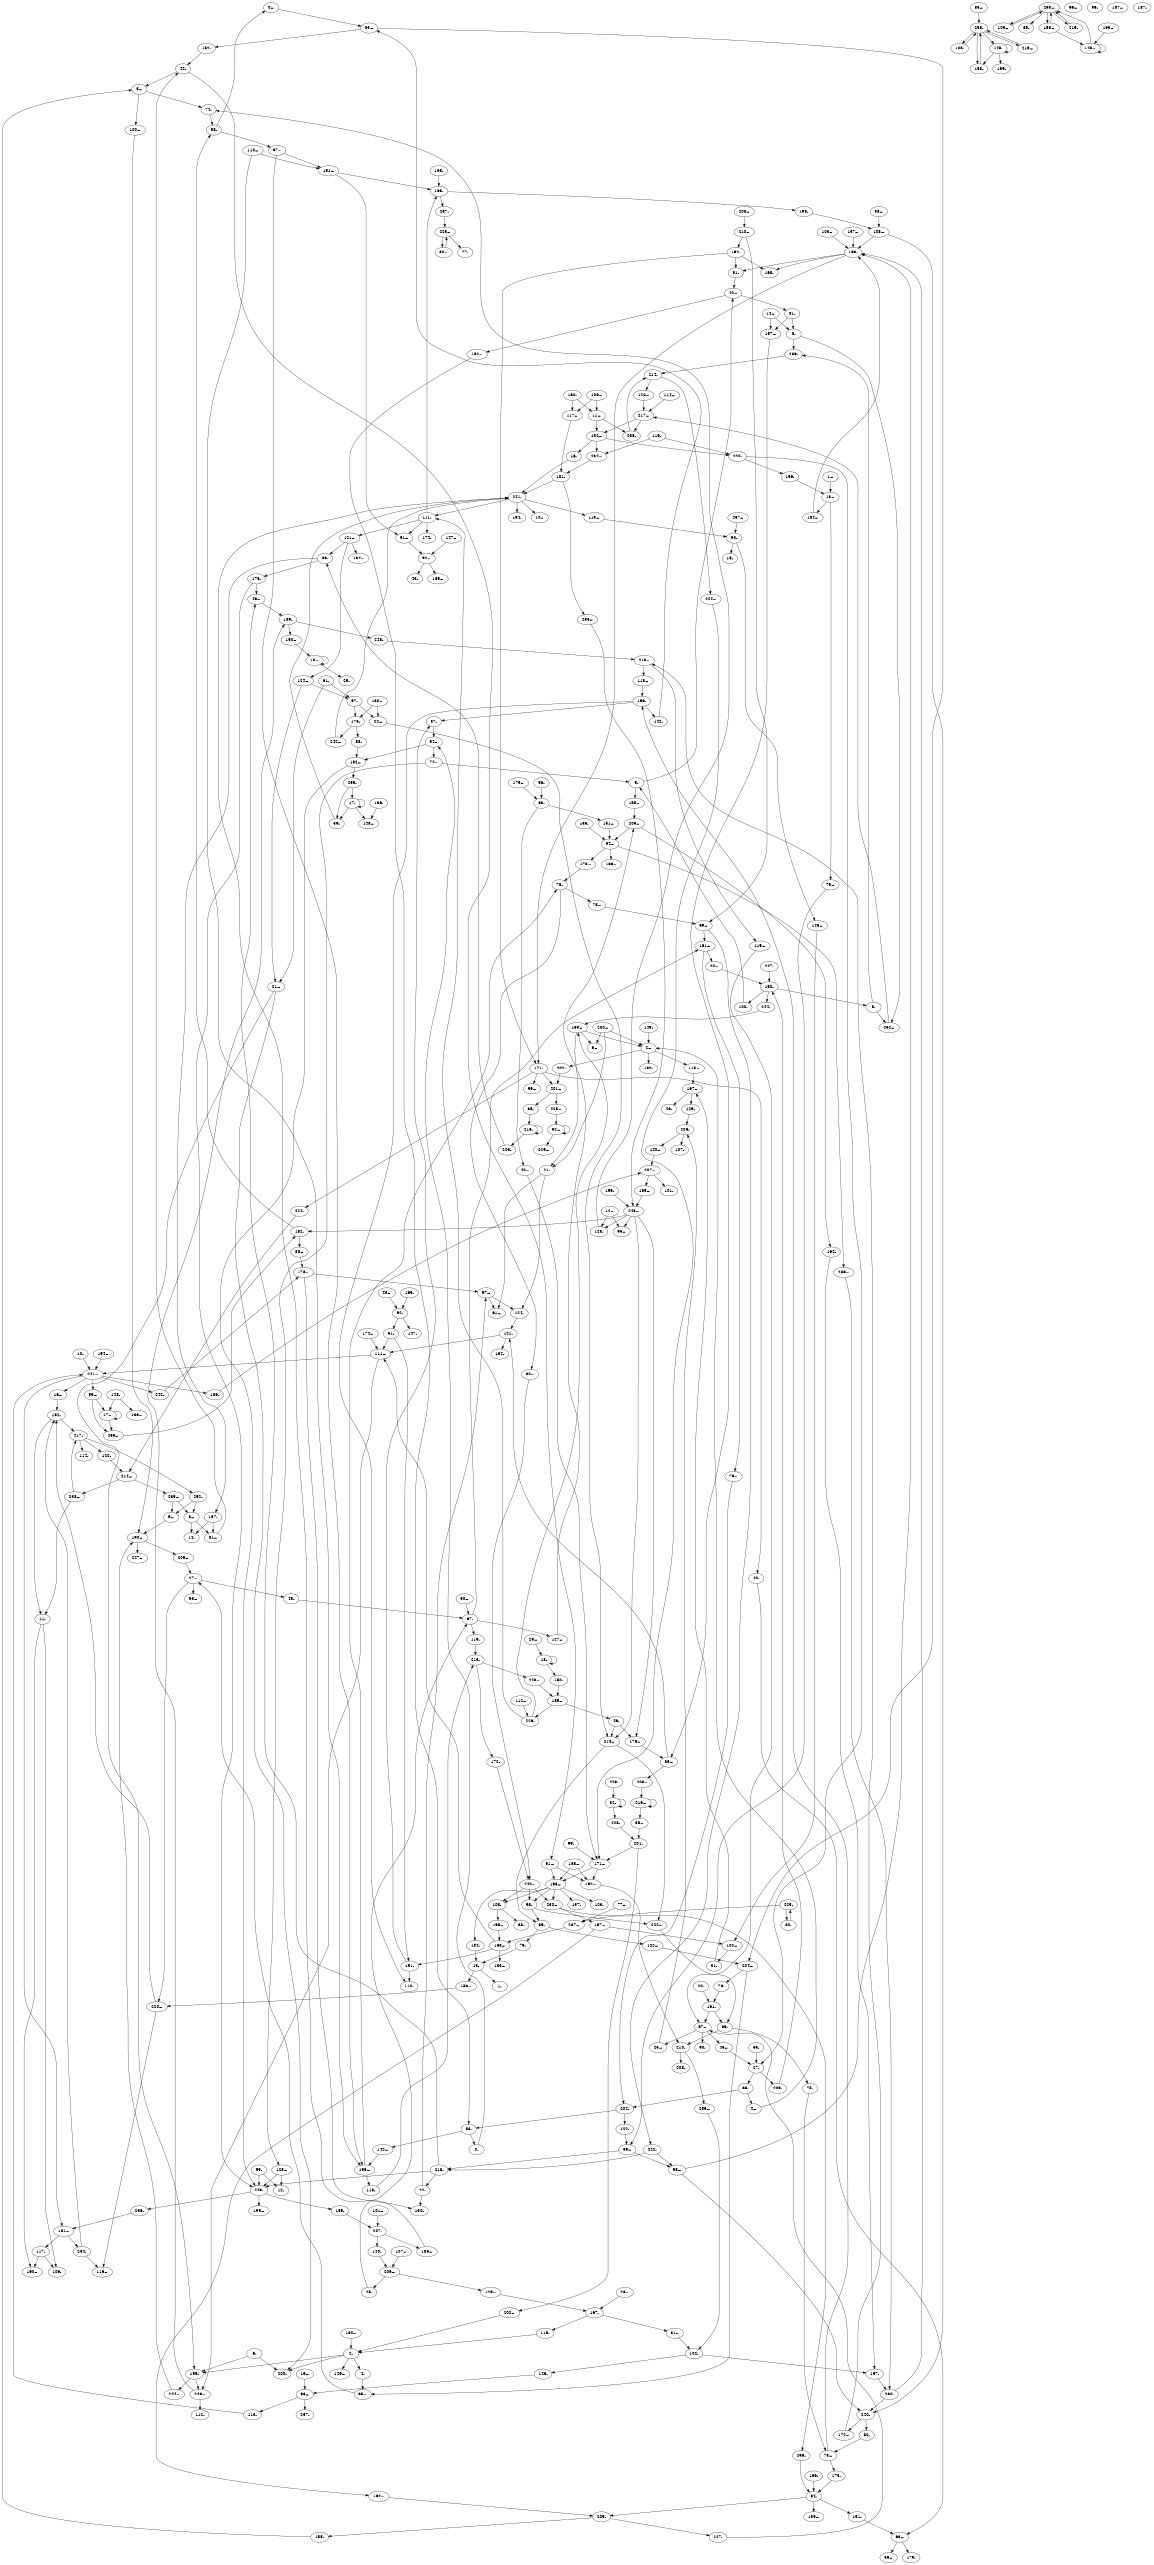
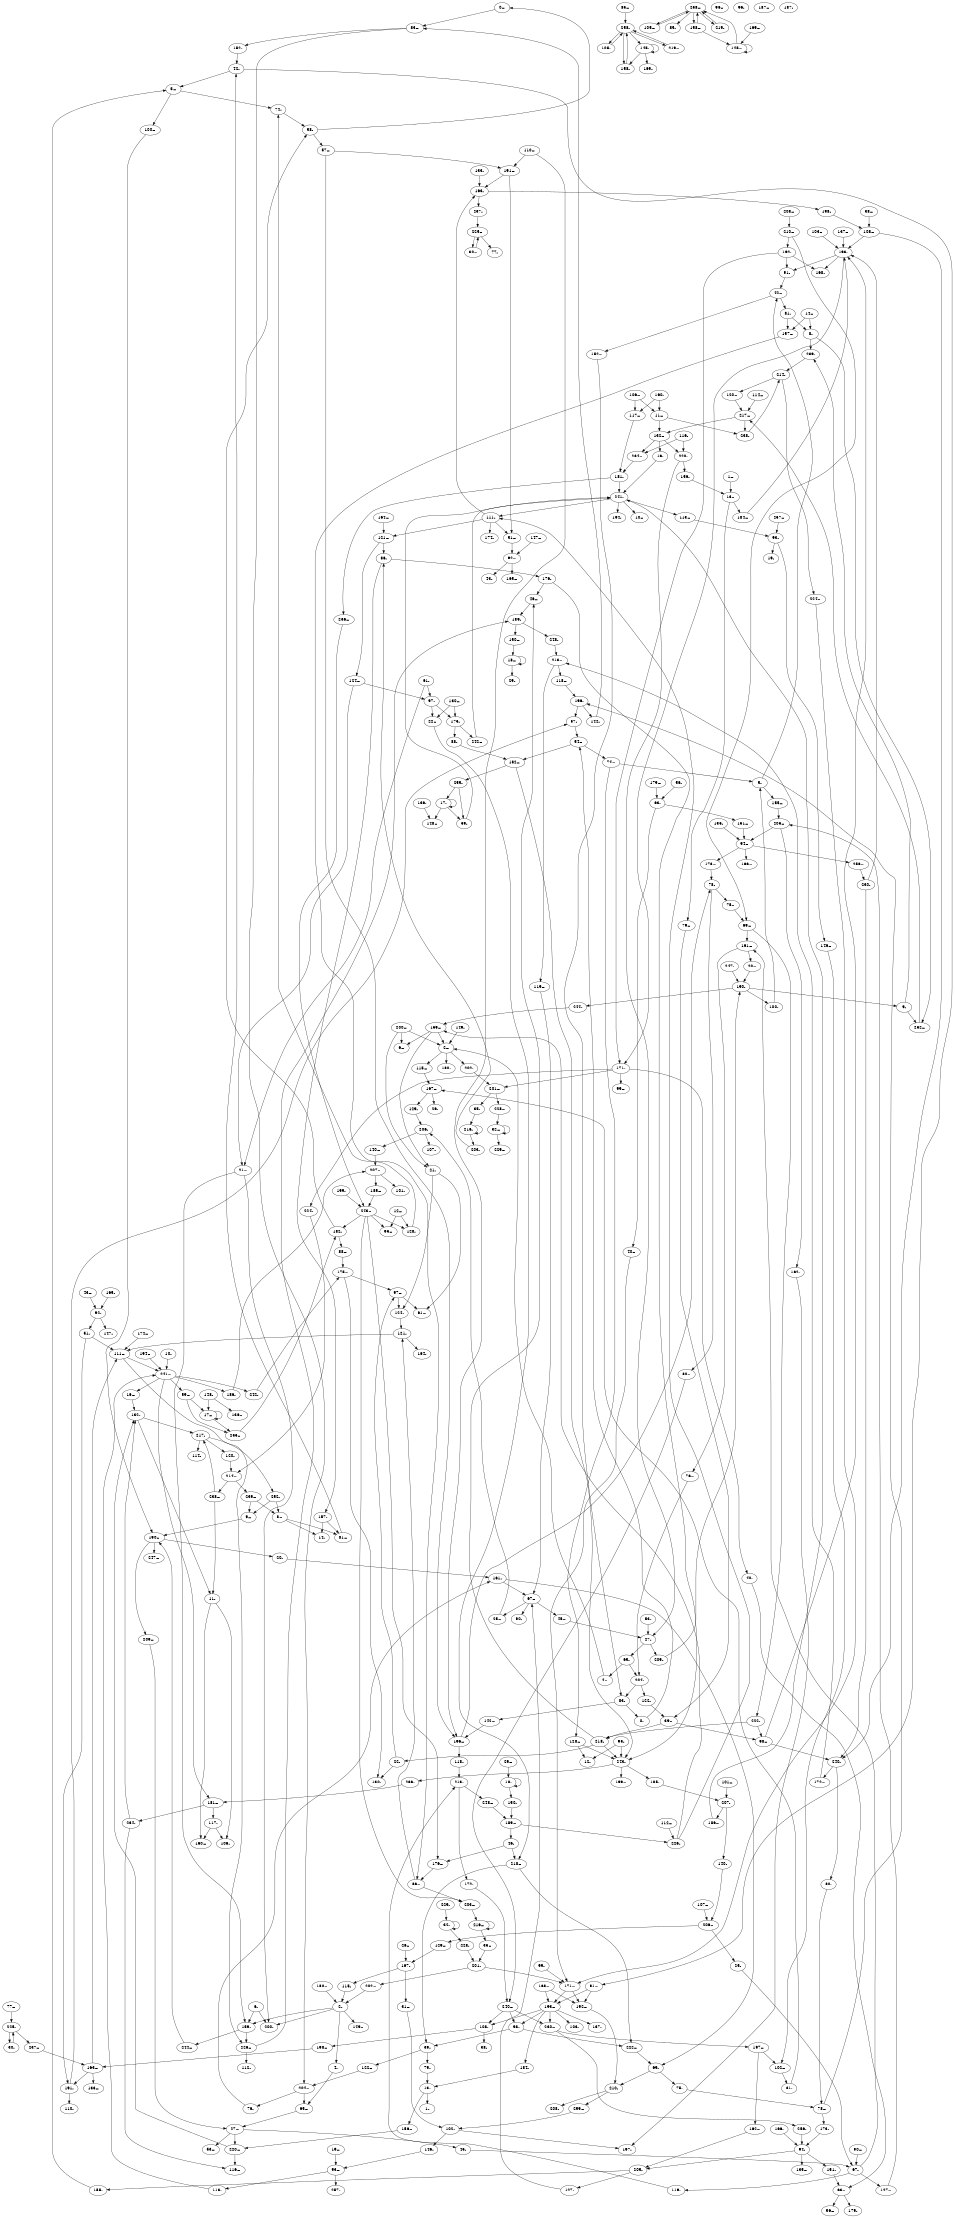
edge "121+" -> "164+": reversed
edge "196-" -> "110-": removed
edge "243+" -> "218+": now "243+" -> "203+"
edge "190+" -> "20-": added
edge "77+" -> "237+": now "77+" -> "225-"
edge "197-" -> "230-": removed
